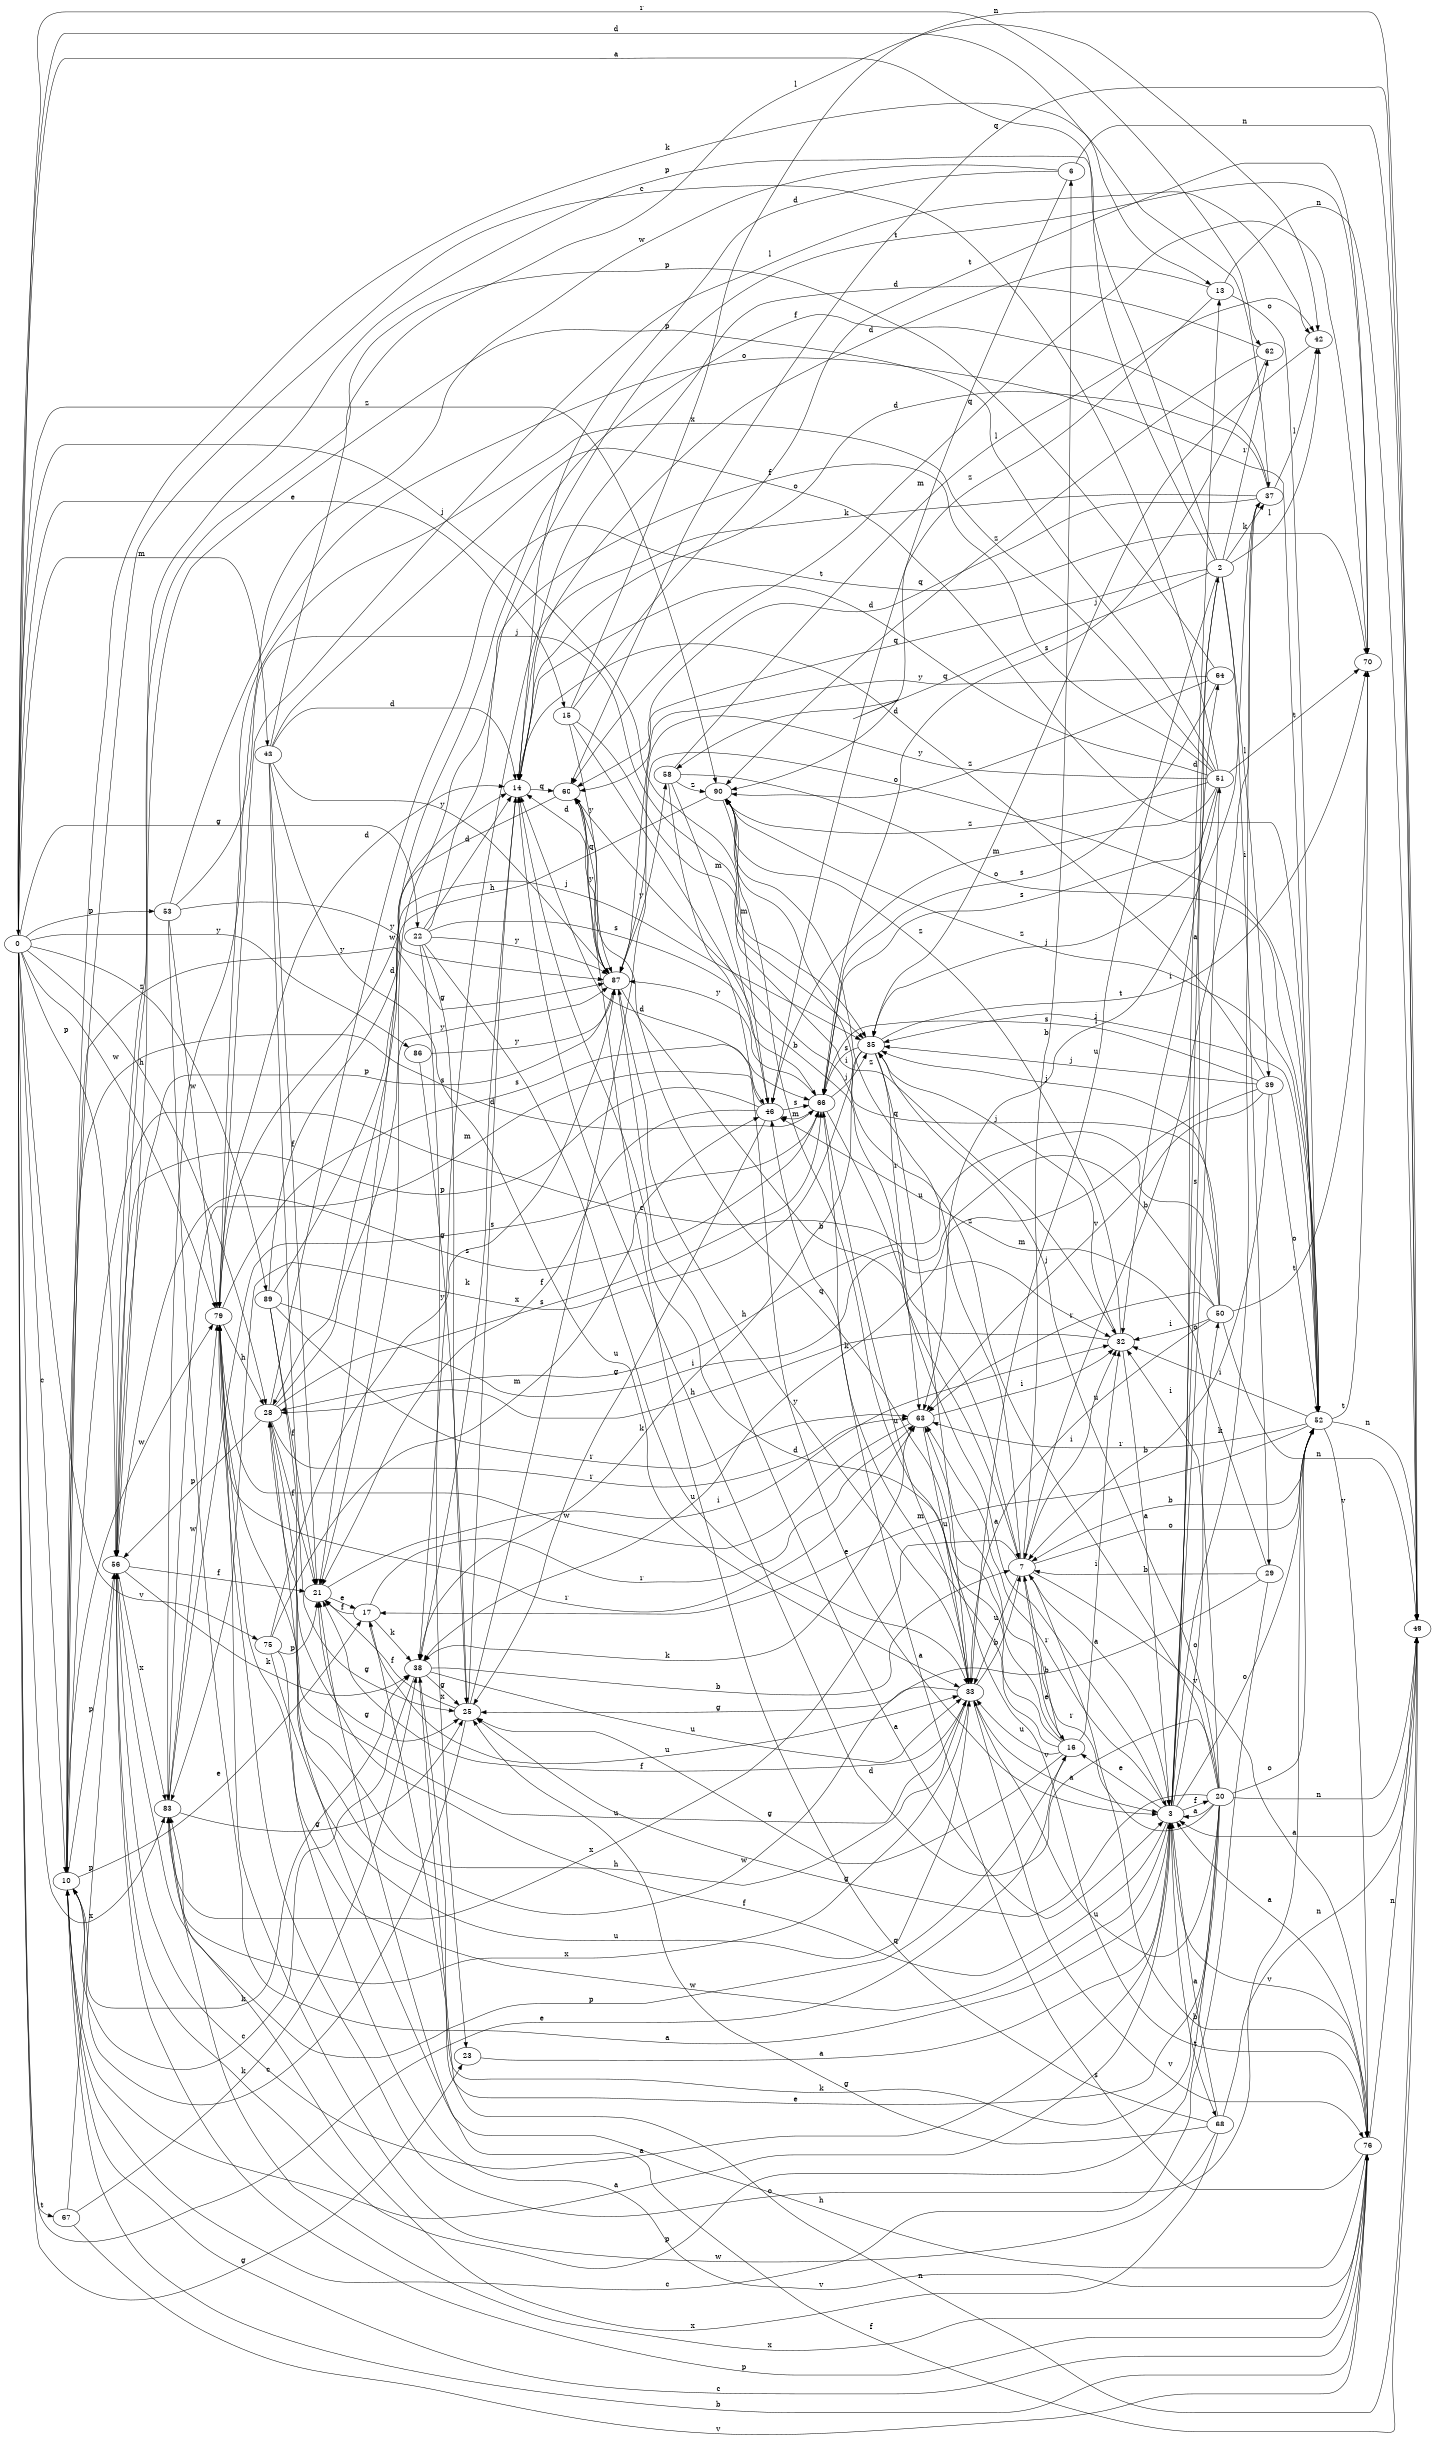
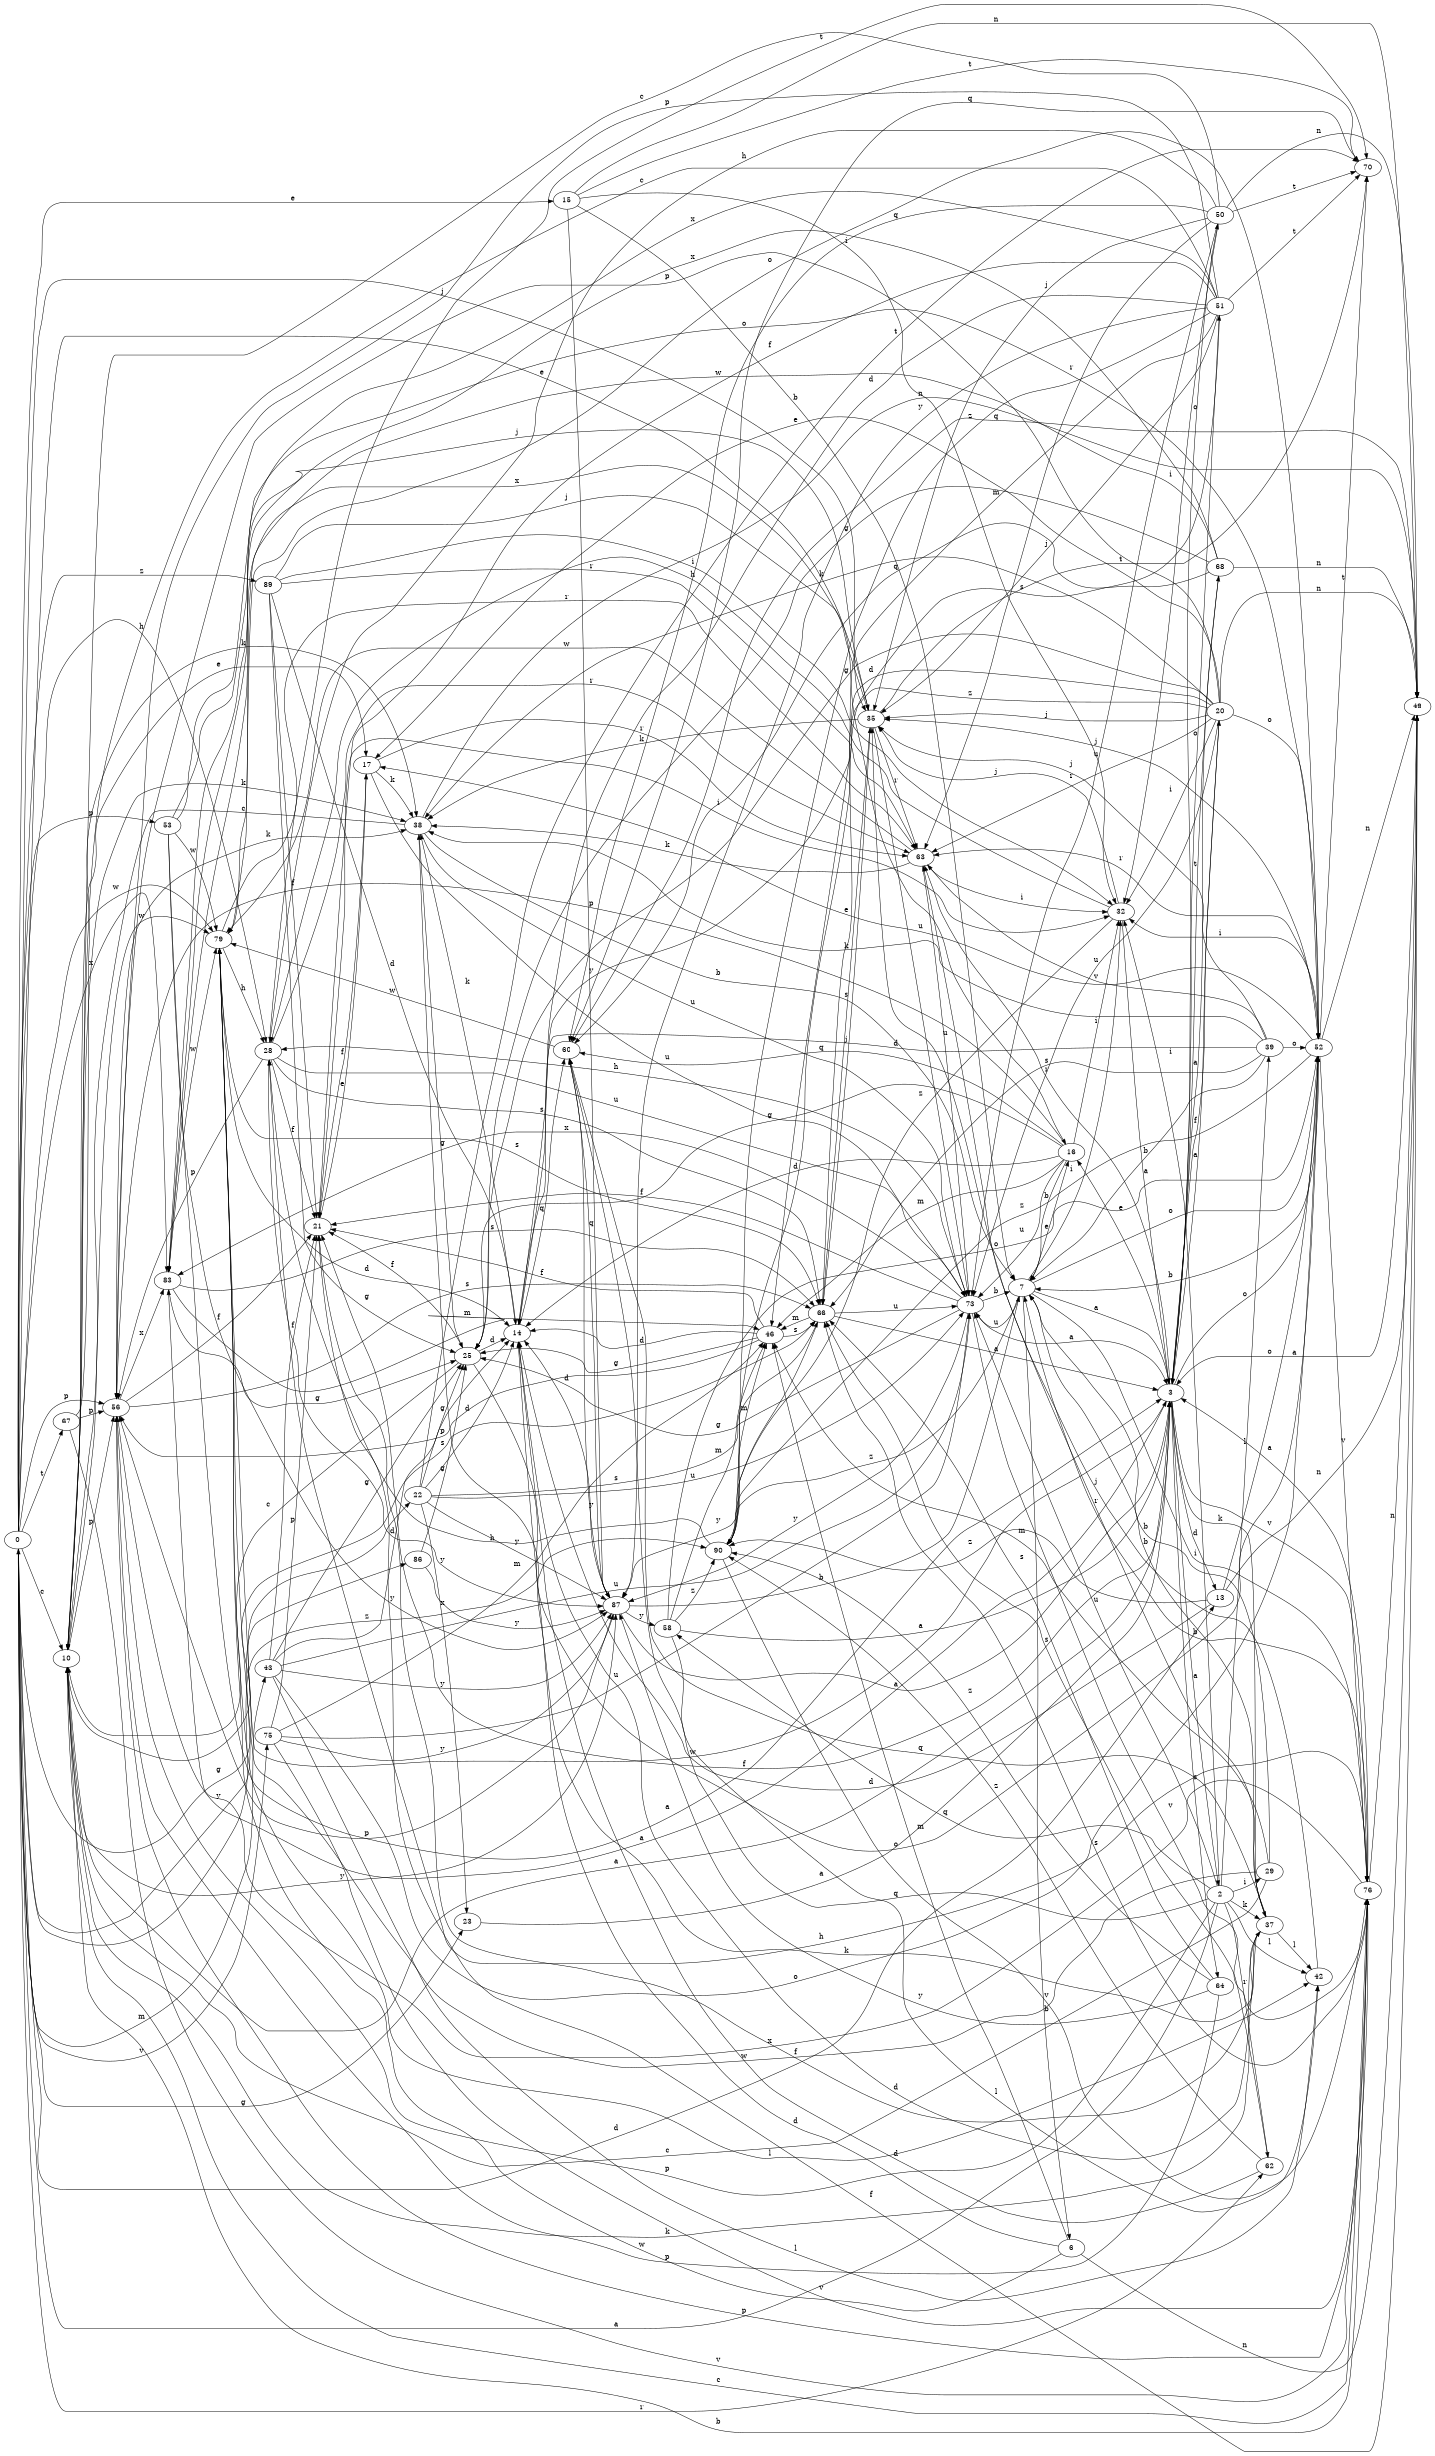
edge "37" -> "63": label "l" -> "r"
edge "7" -> "76": label "v" -> "i"
node "33": label "33" -> "73"
edge "7" -> "83": removed, label "x"
